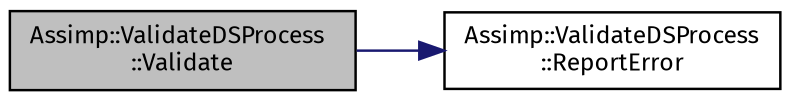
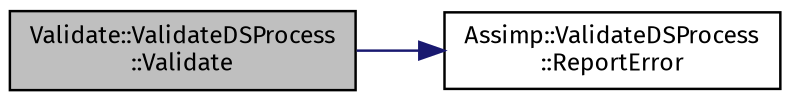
node "Assimp::ValidateDSProcess ::Validate": label "Assimp::ValidateDSProcess ::Validate" -> "Validate::ValidateDSProcess ::Validate"
